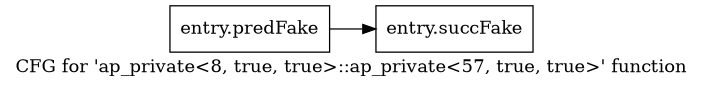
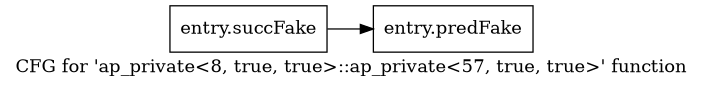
edge "entry.predFake" -> "entry.succFake": reversed
